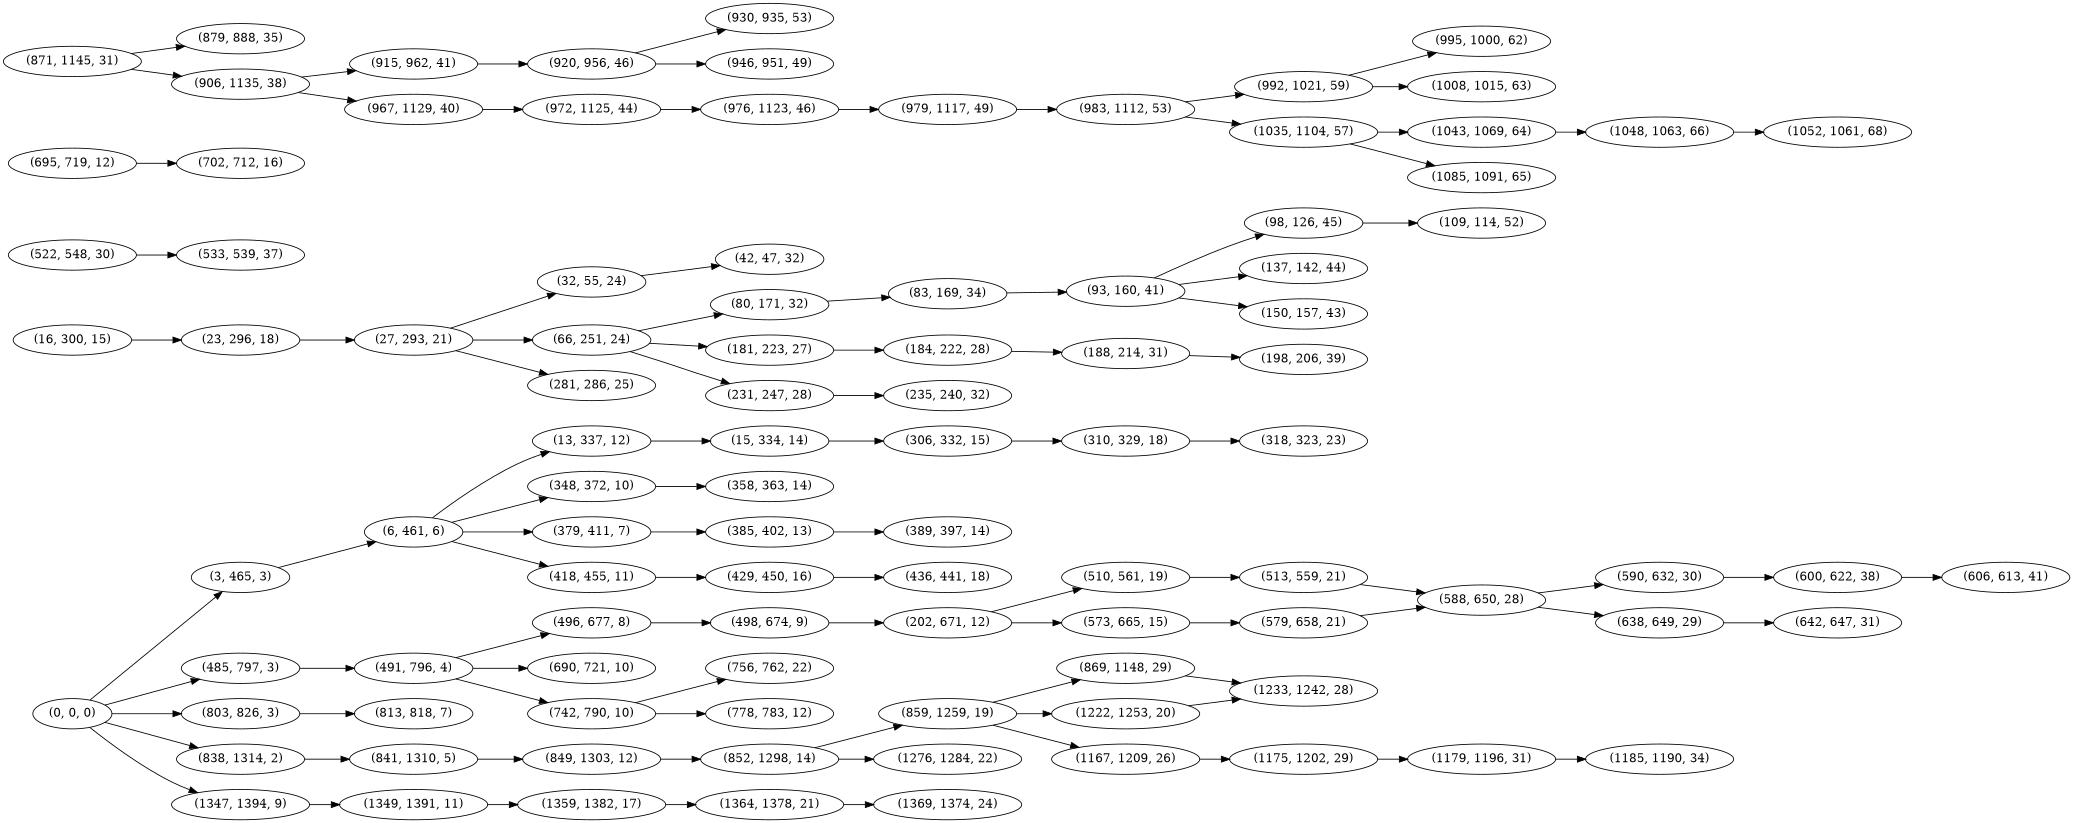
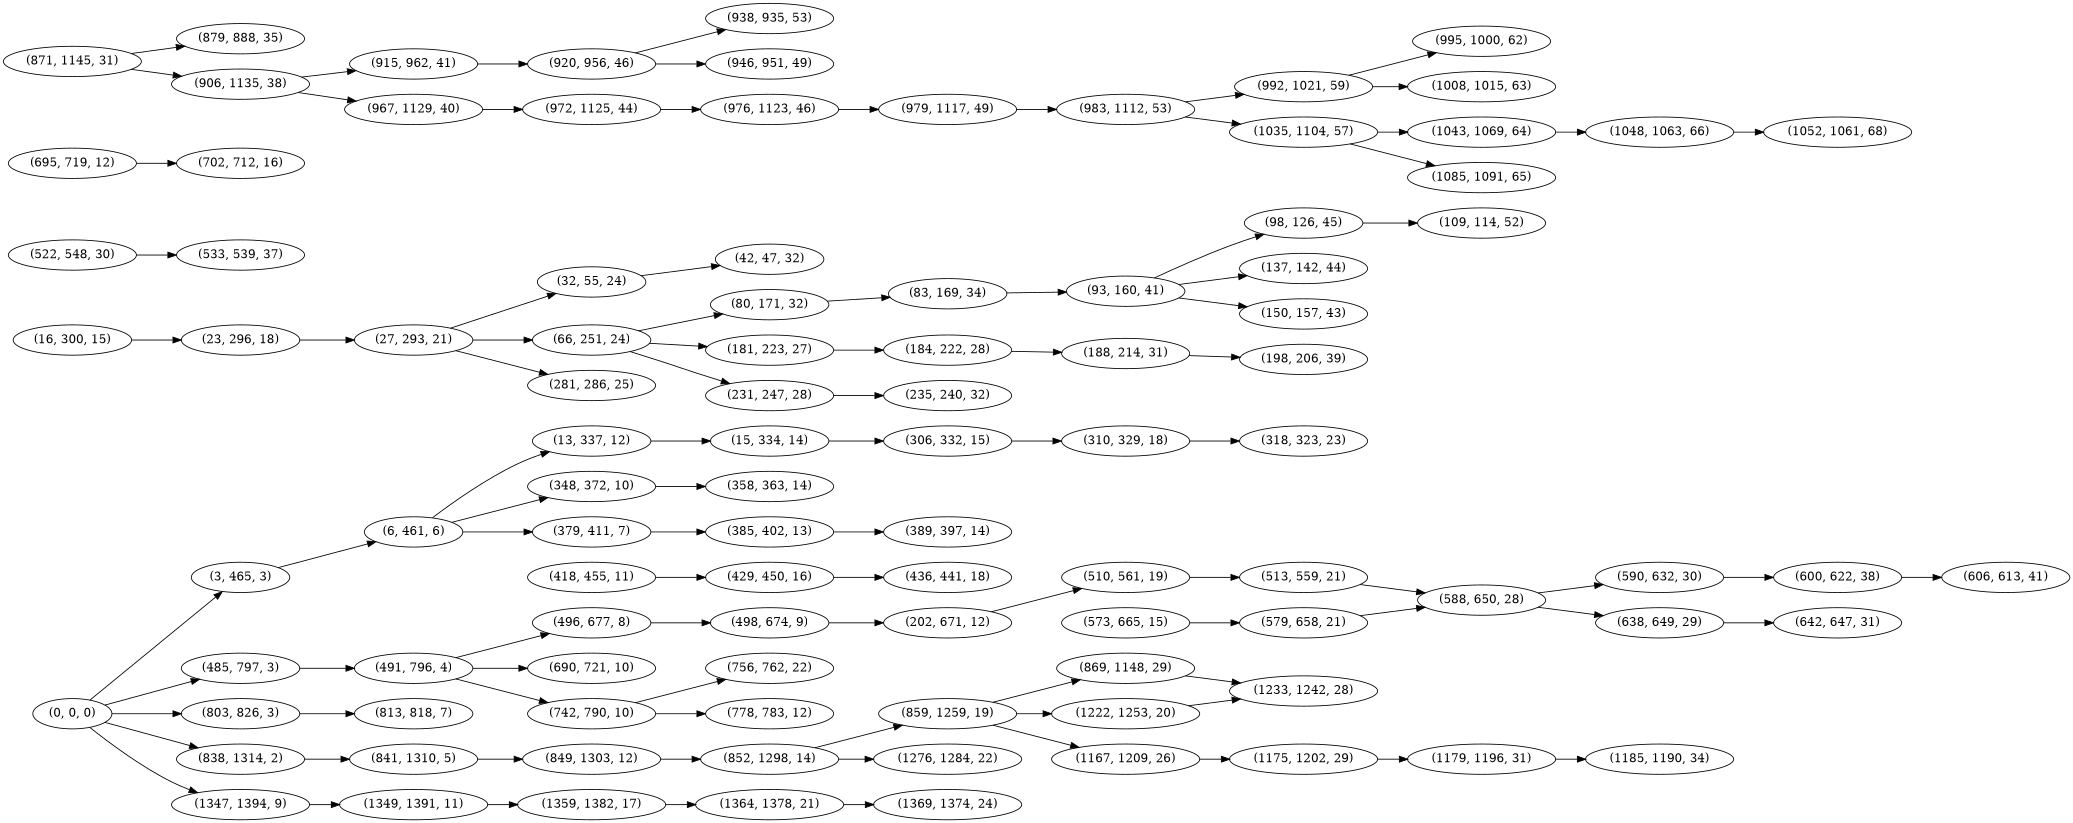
node "(930, 935, 53)": label "(930, 935, 53)" -> "(938, 935, 53)"
edge "(6, 461, 6)" -> "(418, 455, 11)": removed
edge "(202, 671, 12)" -> "(573, 665, 15)": removed
